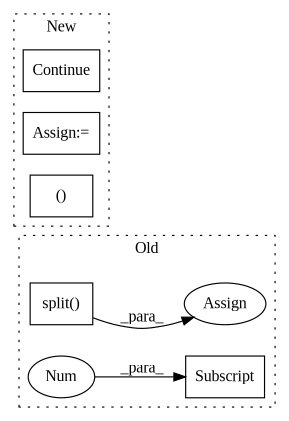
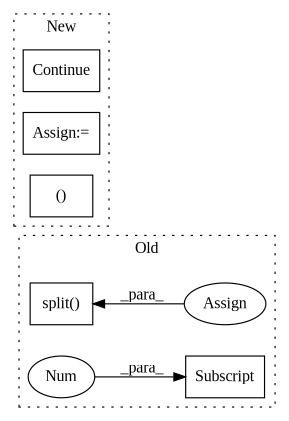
edge "split()" -> "Assign": reversed
